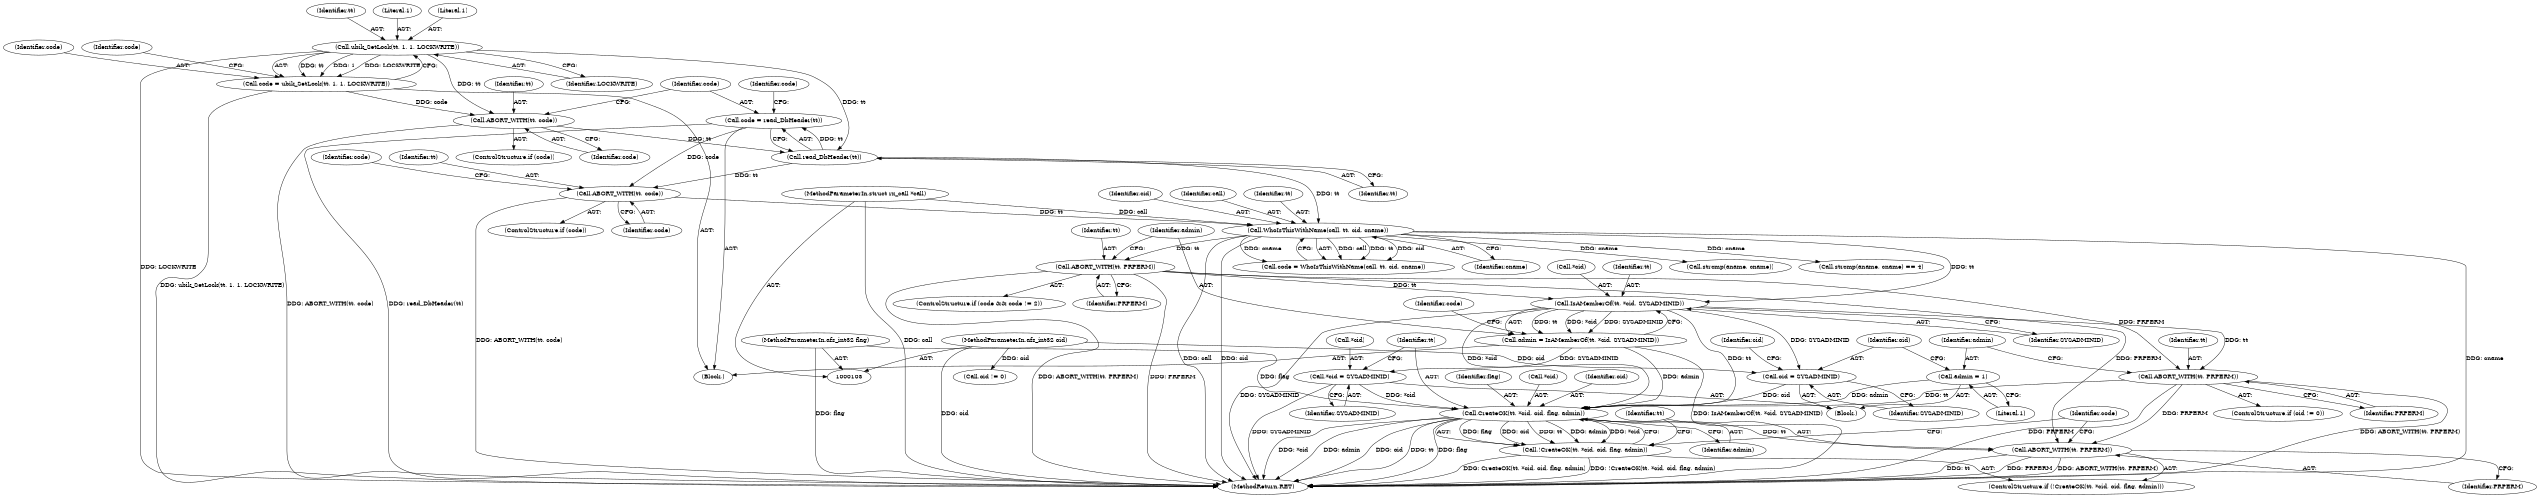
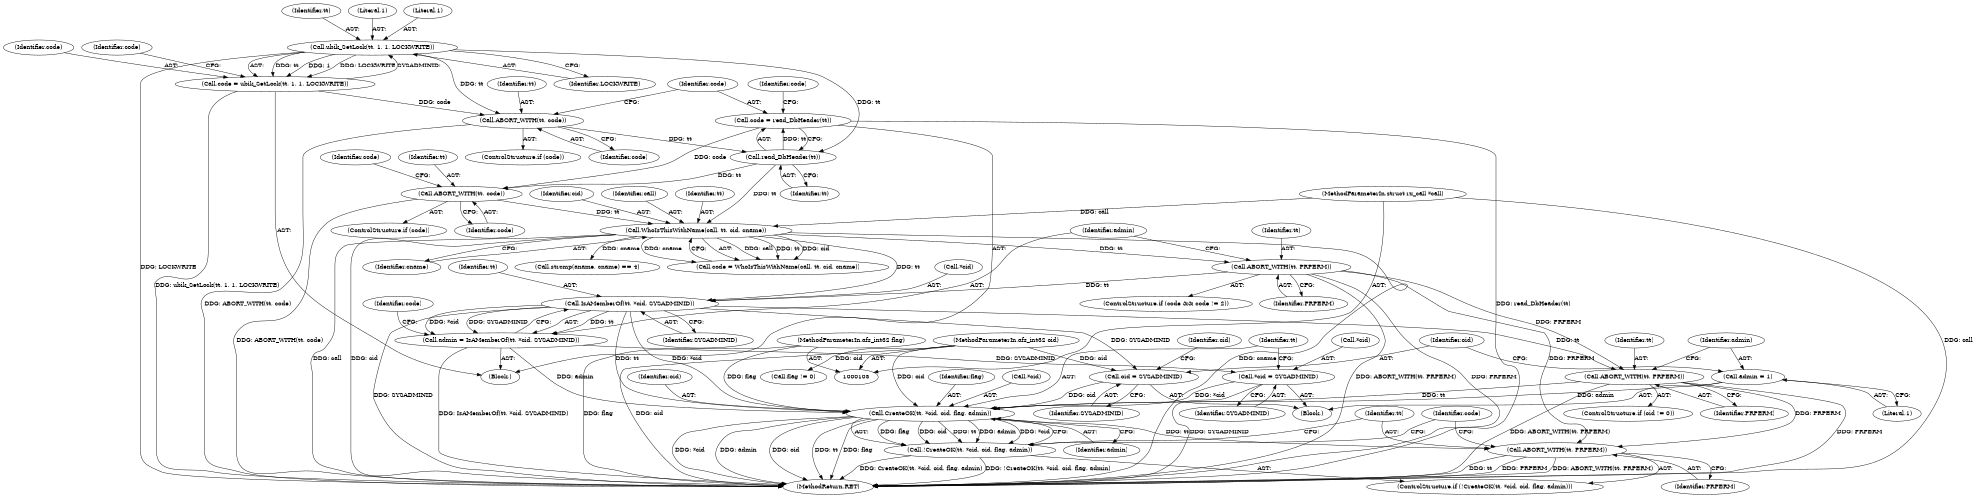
edge "(Call,code = ubik_SetLock(tt, 1, 1, LOCKWRITE))" -> "(Call,ubik_SetLock(tt, 1, 1, LOCKWRITE))": label "CFG: " -> "SYSADMINID: "
node "(Call,strcmp(aname, cname))": removed
edge "(MethodParameterIn,afs_int32 oid)" -> "(Call,CreateOK(tt, *cid, oid, flag, admin))": added, label "DDG: oid"
node "(Call,oid != 0)": label "(Call,oid != 0)" -> "(Call,flag != 0)"
